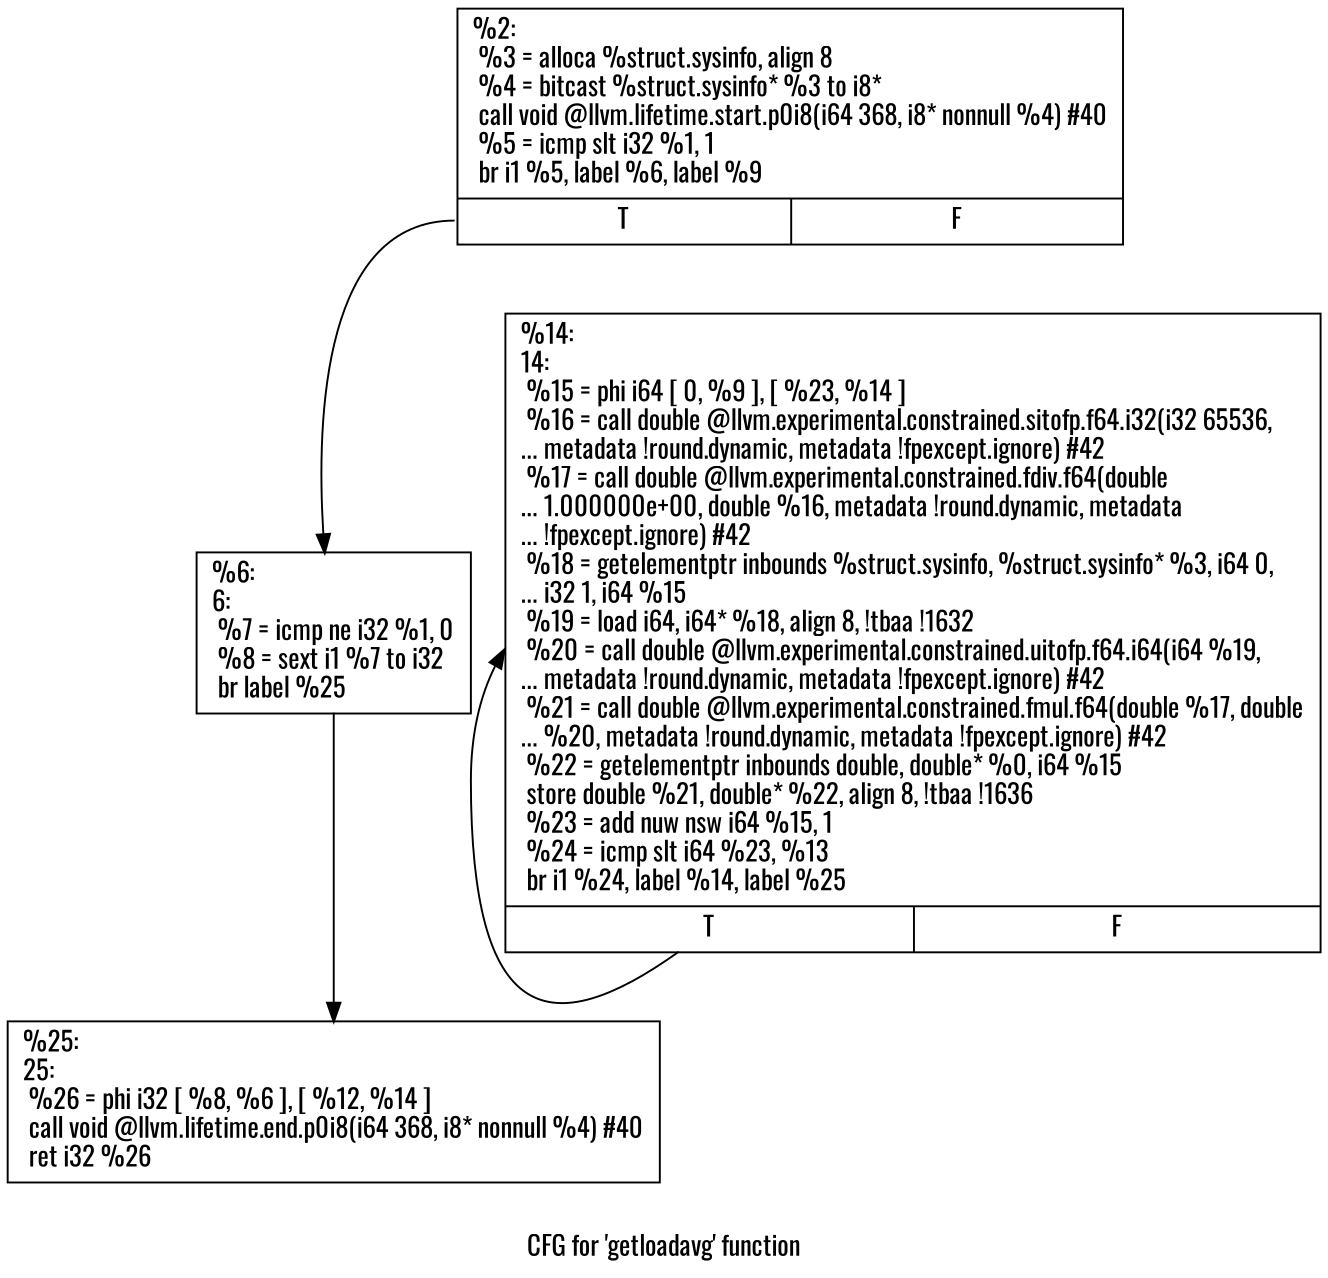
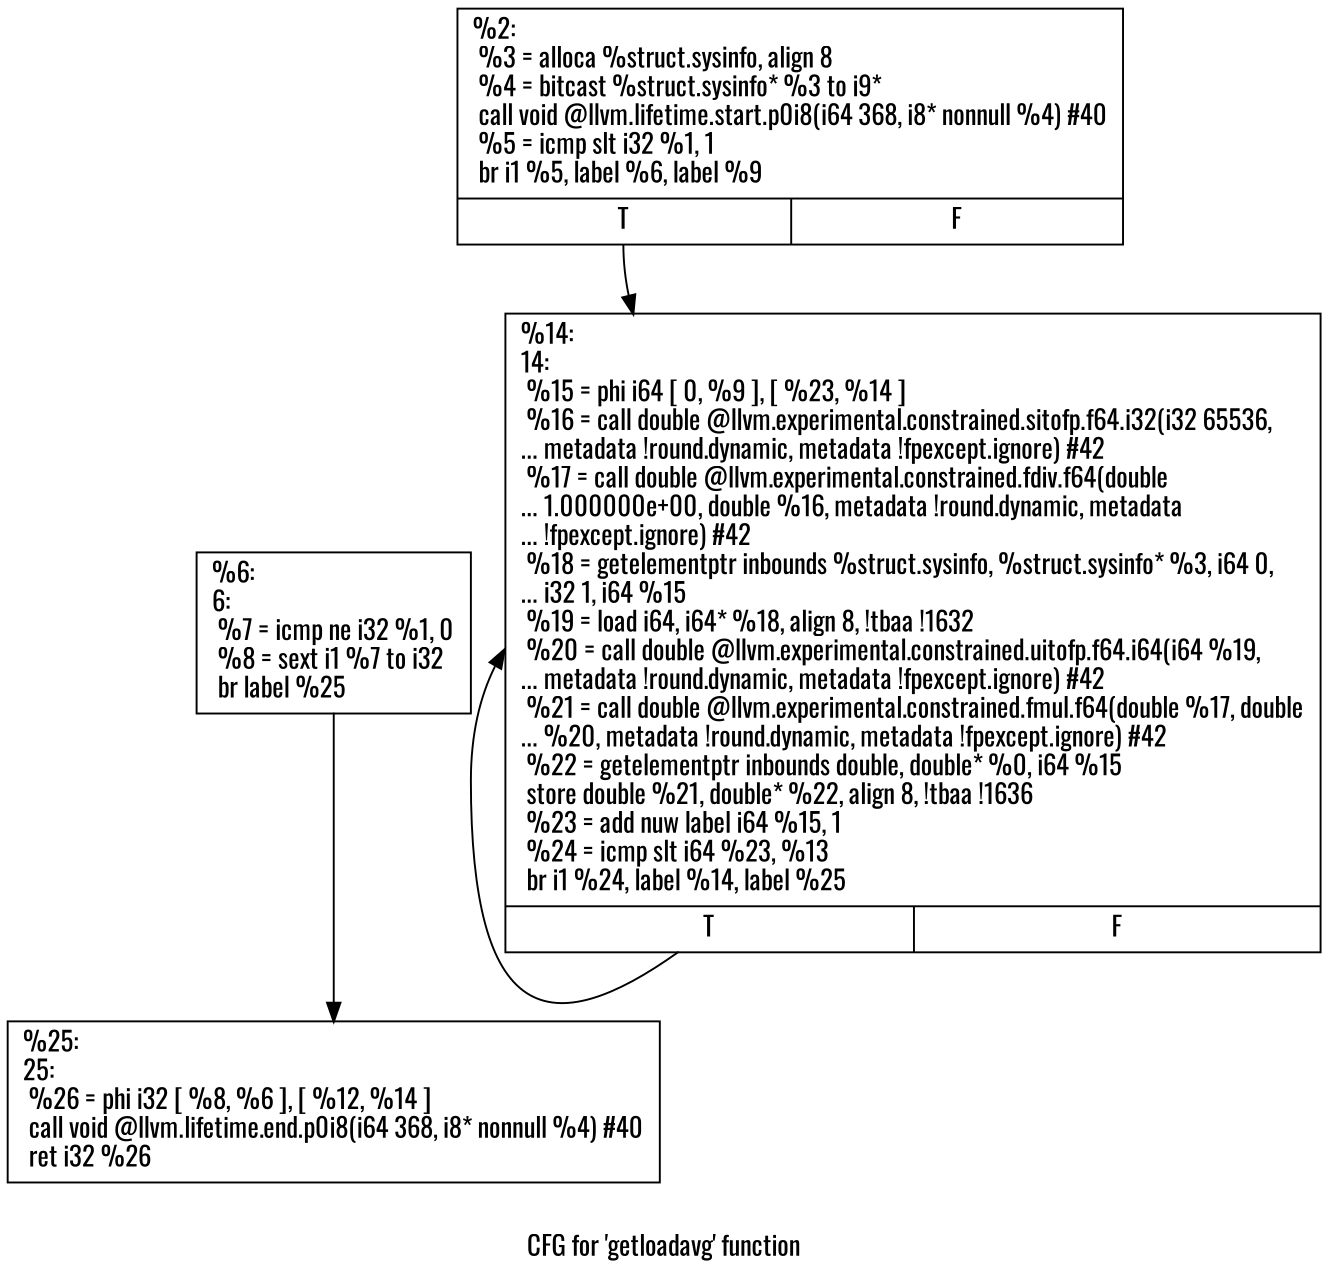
node "%2:": text "%4 = bitcast %struct.sysinfo* %3 to i8*" -> "%4 = bitcast %struct.sysinfo* %3 to i9*"
edge "%2:" -> "%6:": now "%2:" -> "%14:"
node "%14:": text "%23 = add nuw nsw i64 %15, 1" -> "%23 = add nuw label i64 %15, 1"
